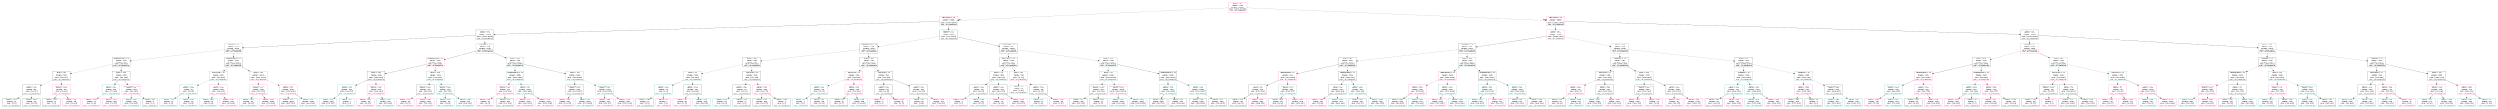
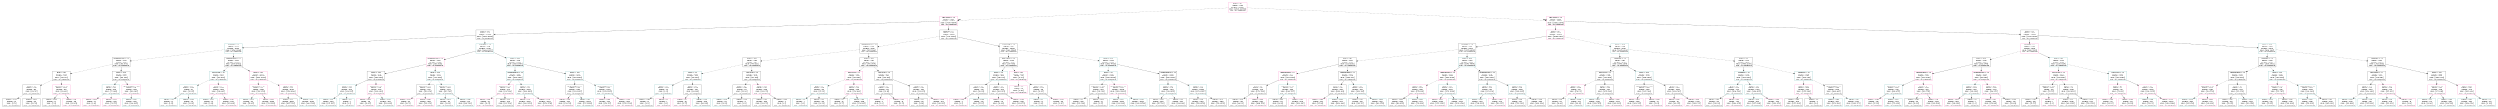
node "entropy = 0.971 samples = 5 value = [3, 2] class = SOBREVIVE": removed
